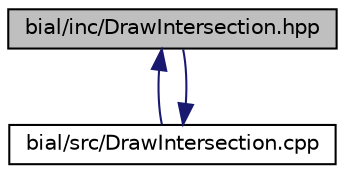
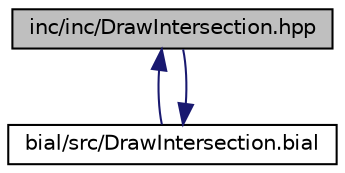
node "bial/inc/DrawIntersection.hpp": label "bial/inc/DrawIntersection.hpp" -> "inc/inc/DrawIntersection.hpp"
node "bial/src/DrawIntersection.cpp": label "bial/src/DrawIntersection.cpp" -> "bial/src/DrawIntersection.bial"
